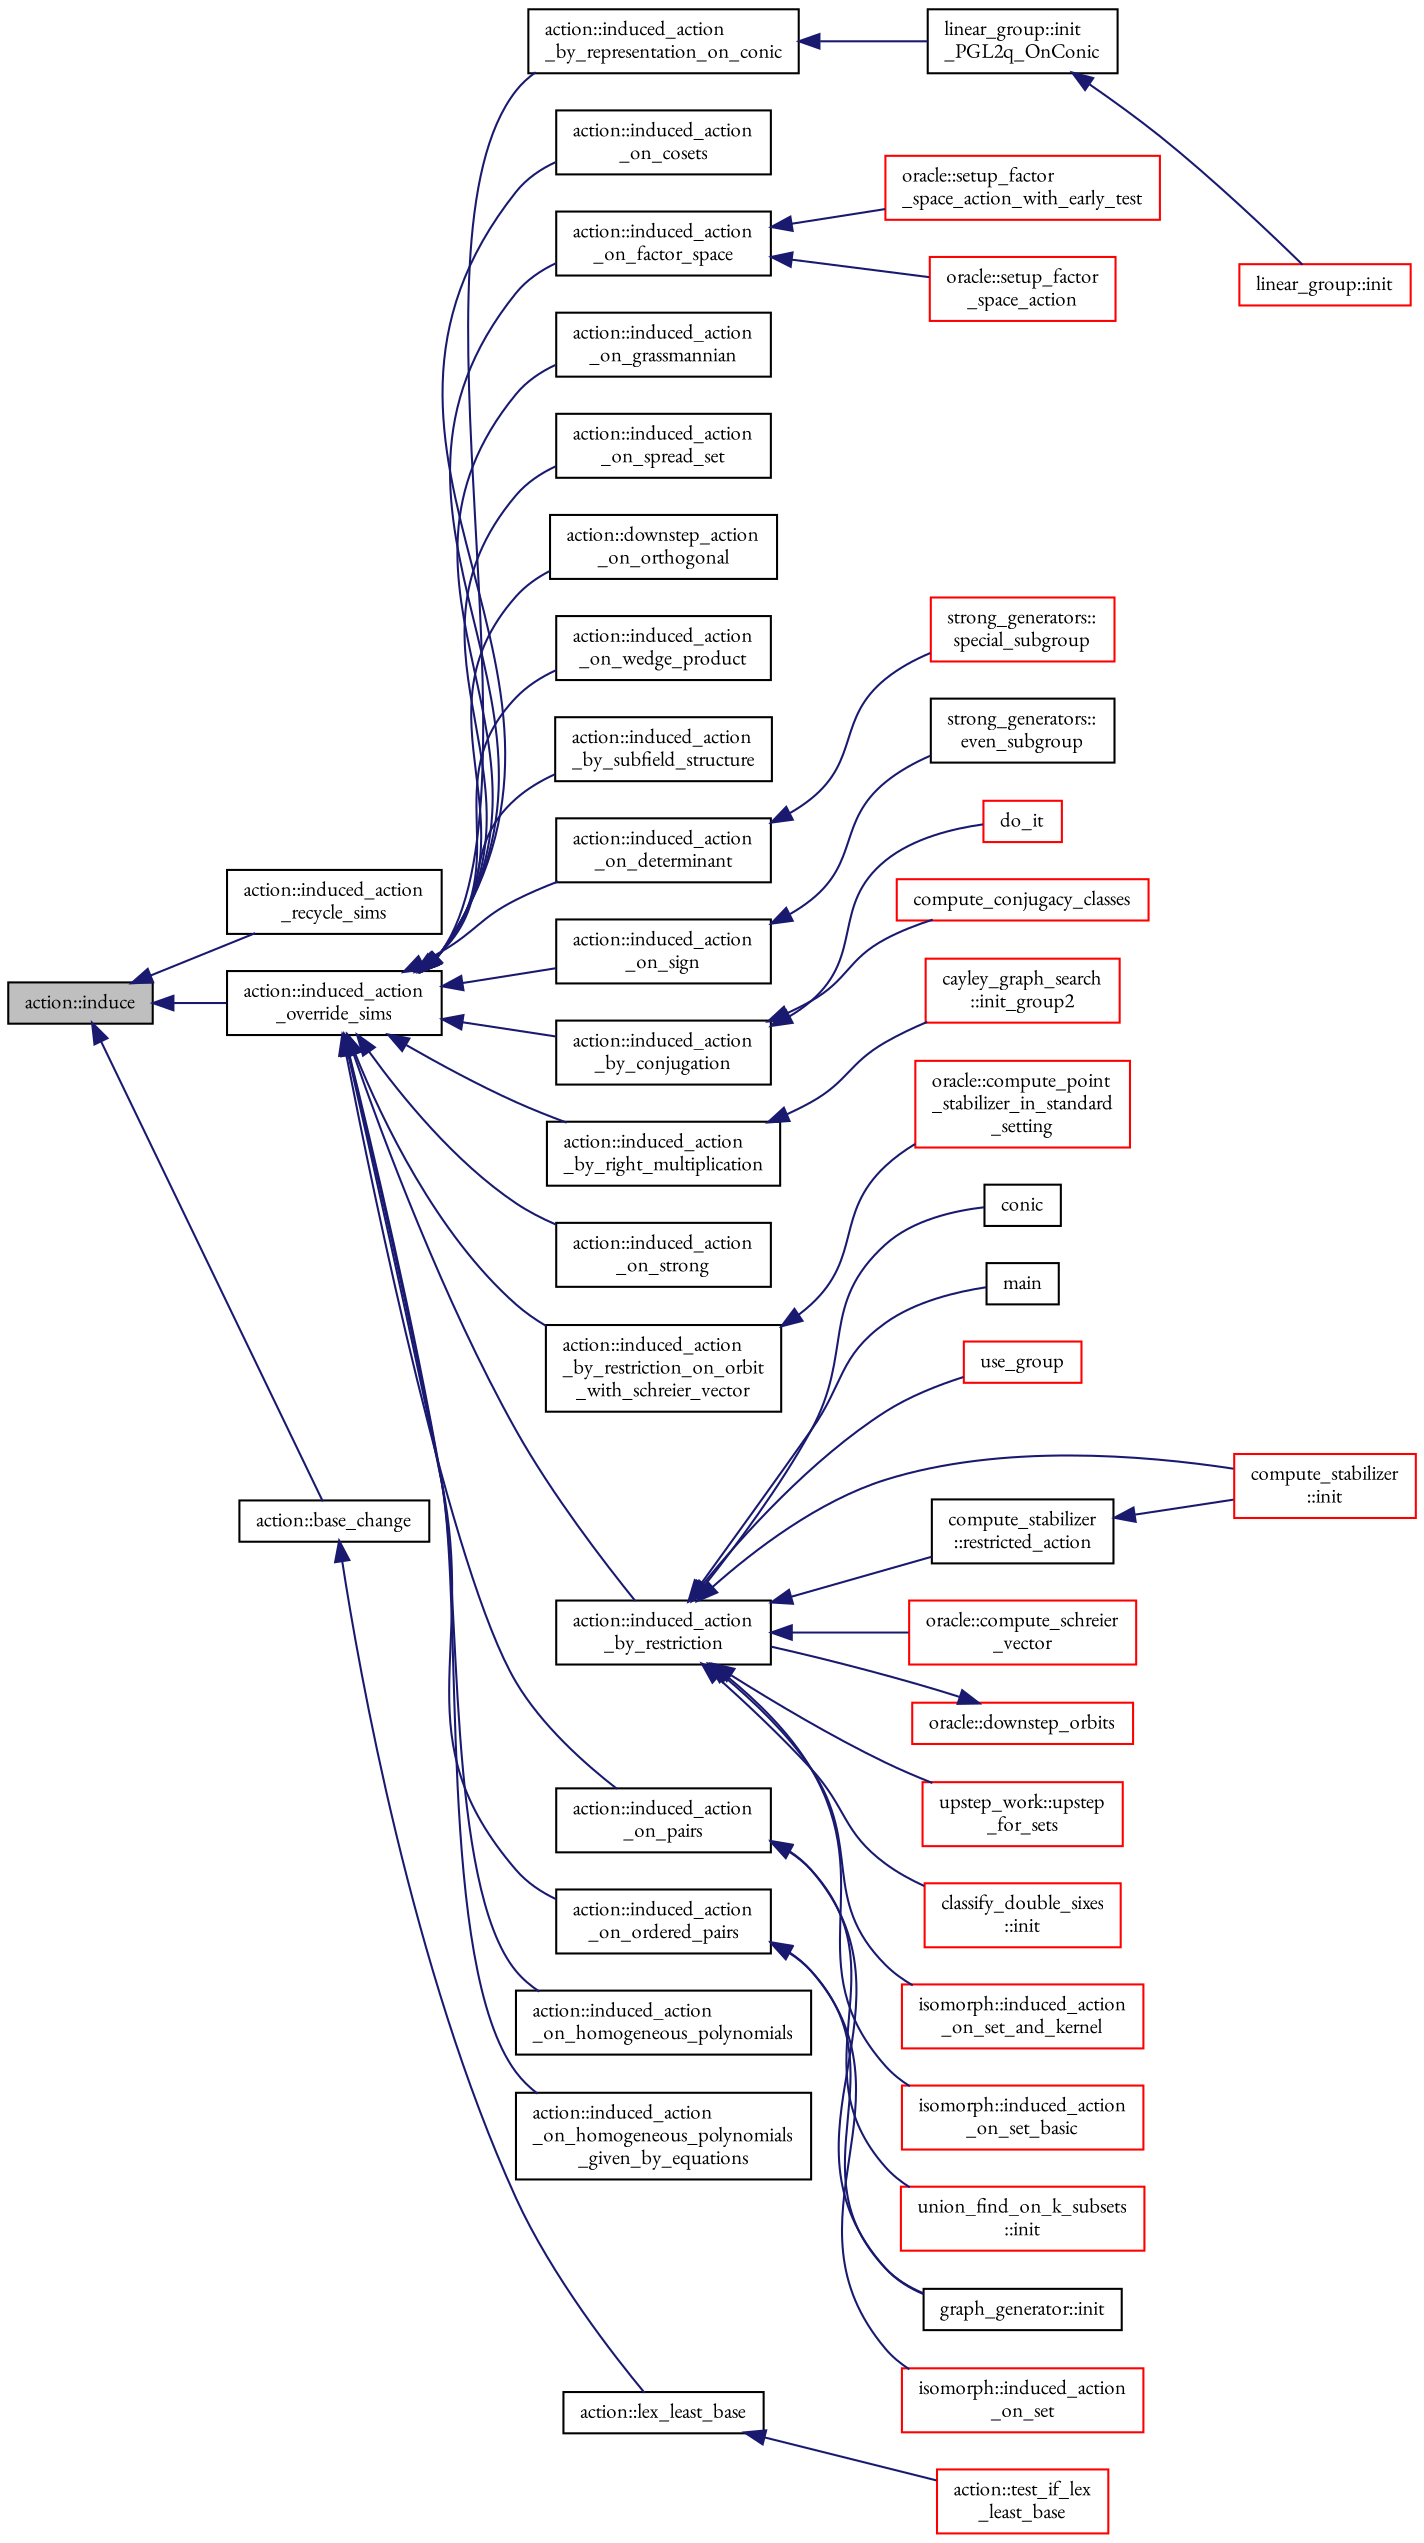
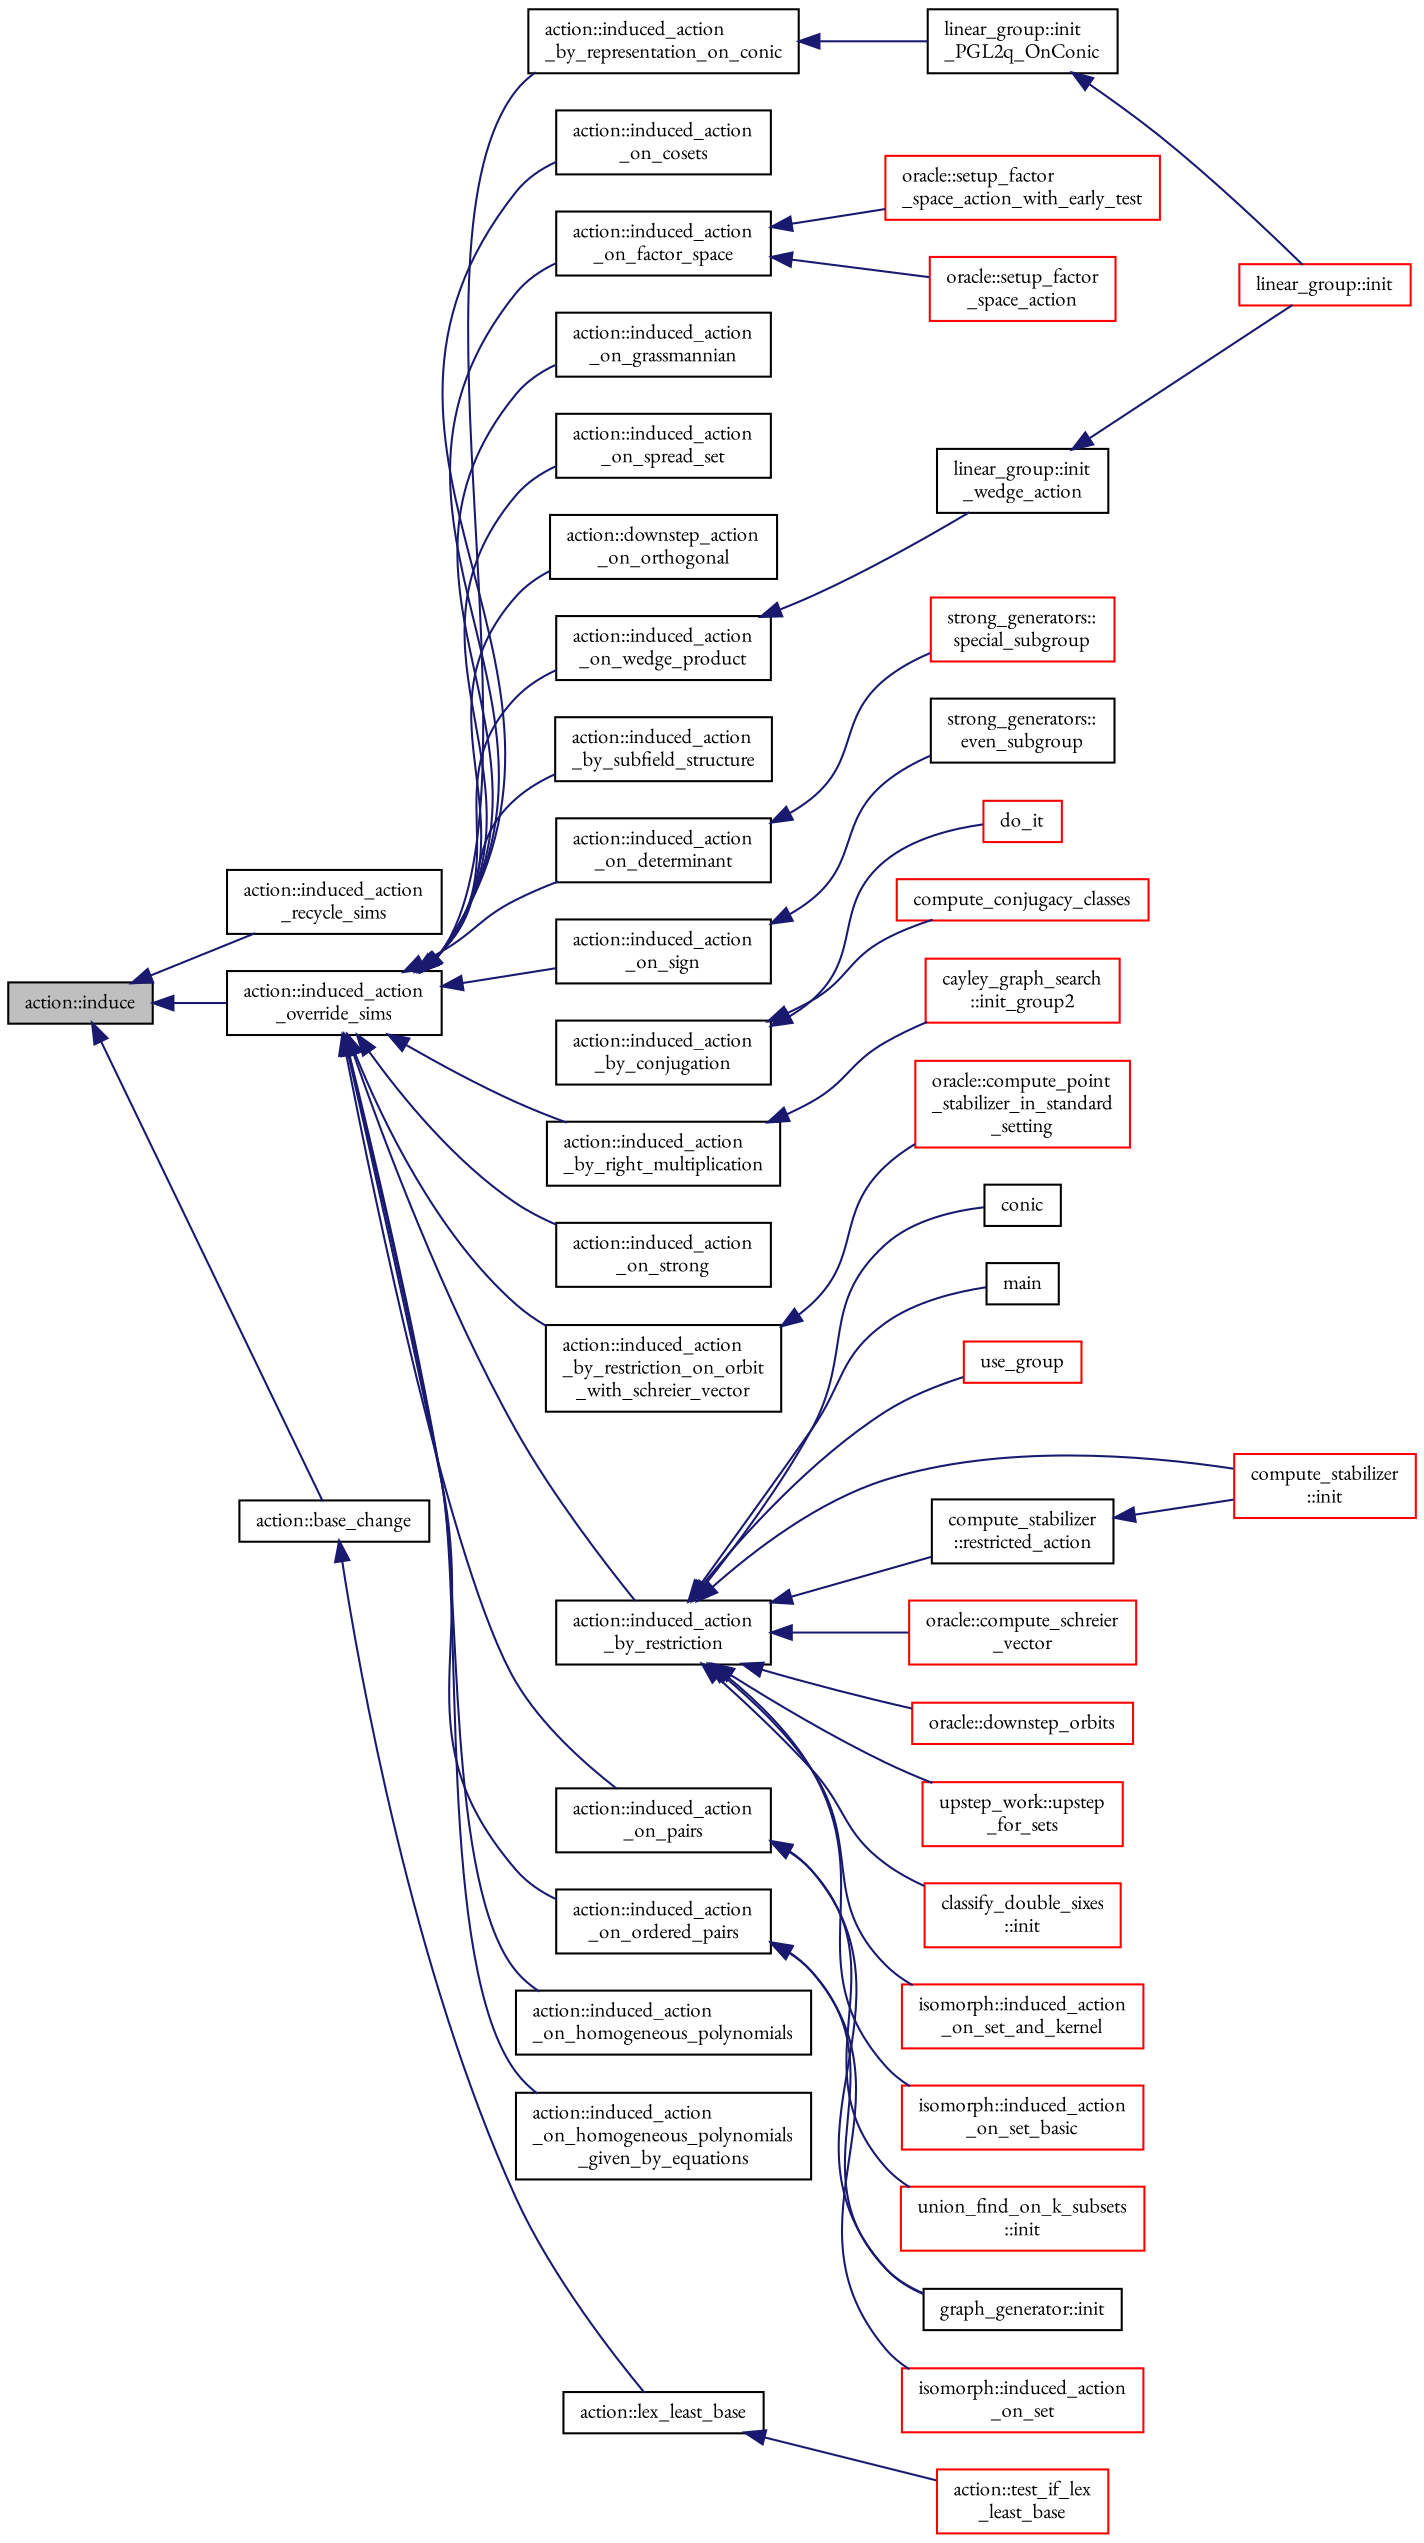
node "linear_group::init _wedge_action": added
edge "action::induced_action _by_conjugation" -> "action::induced_action _override_sims": removed
edge "action::induced_action _by_restriction" -> "oracle::downstep_orbits": reversed
